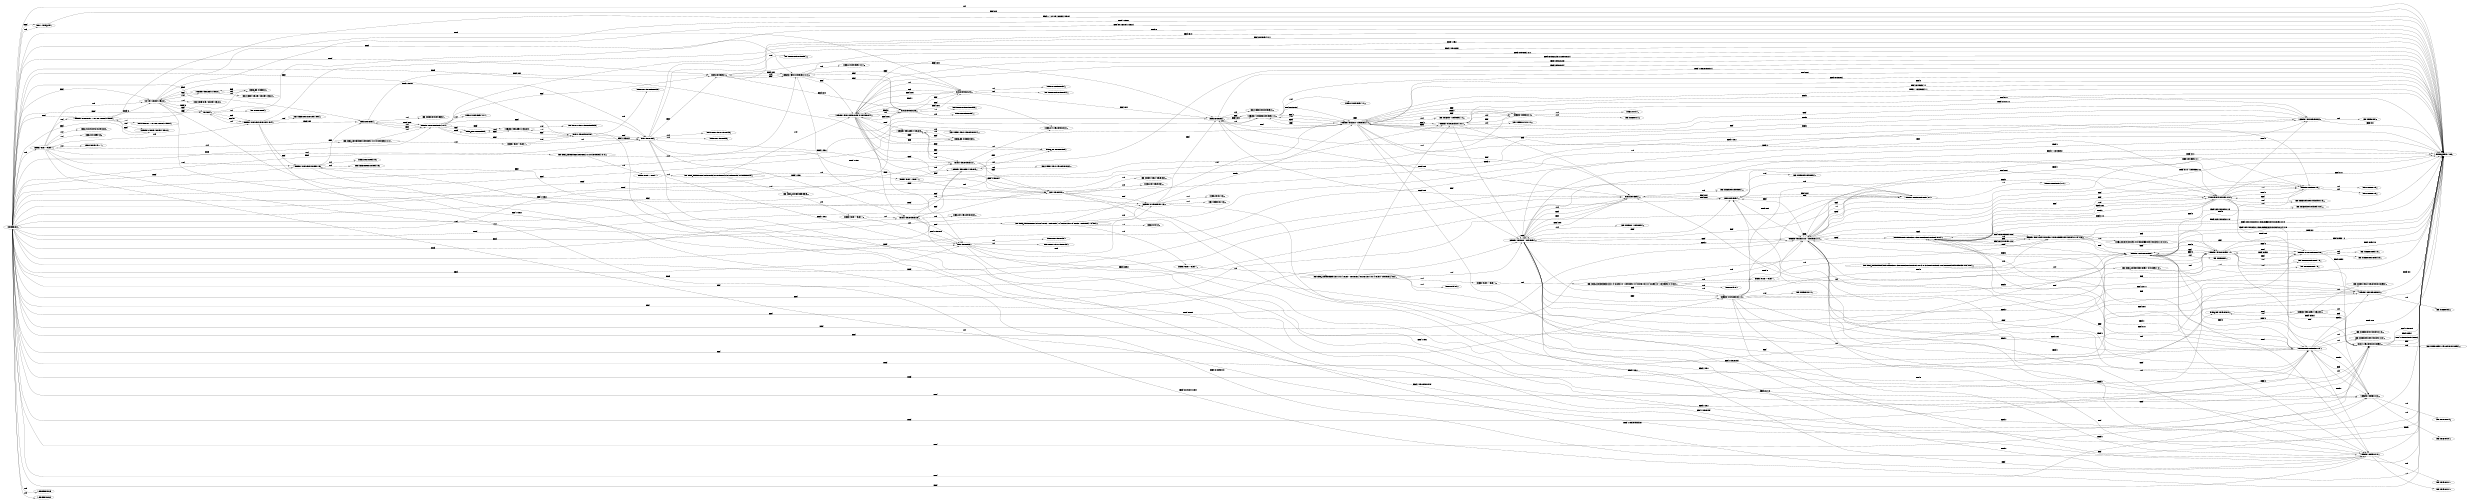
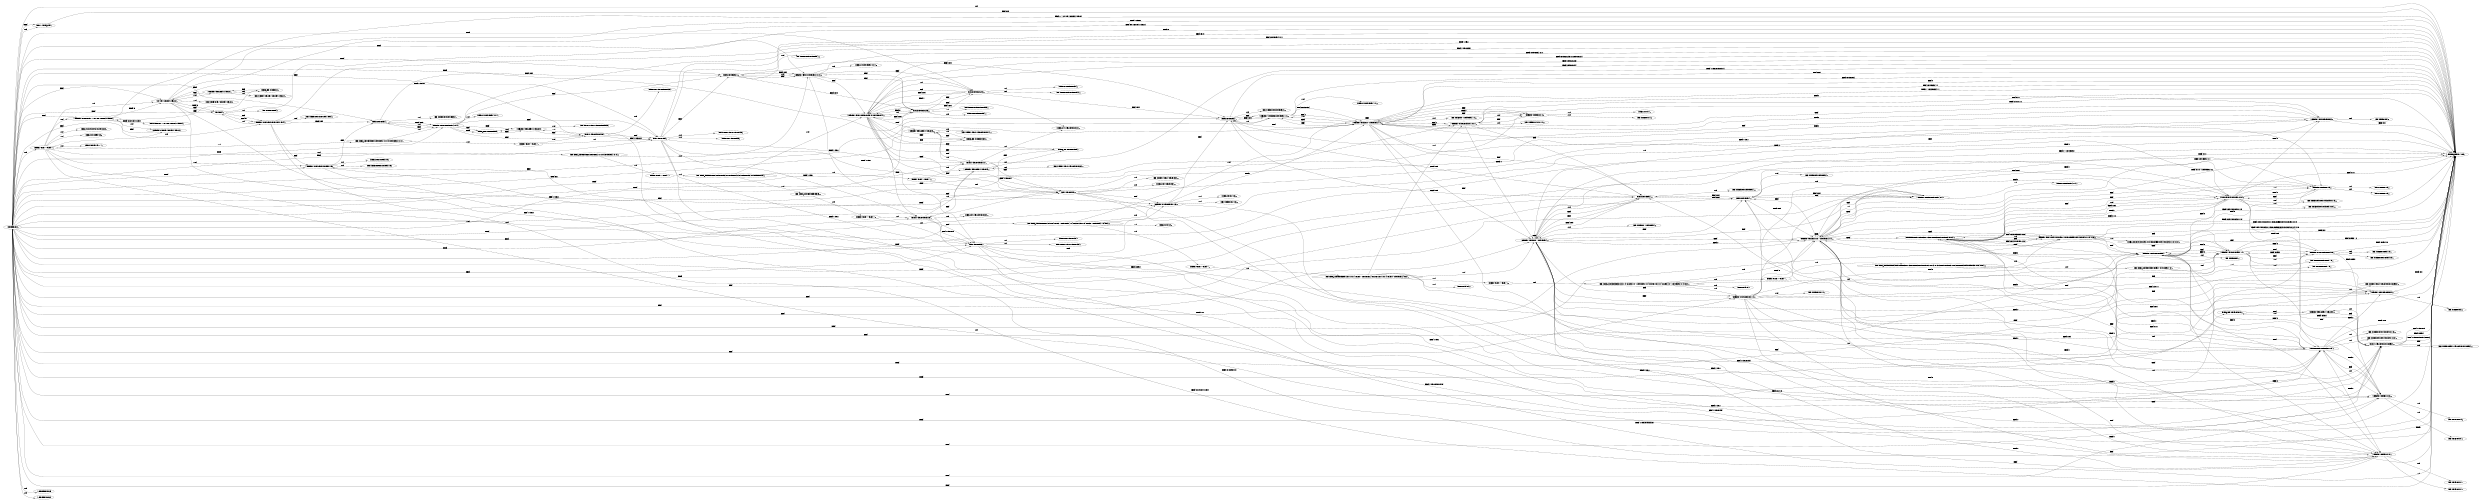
edge "(<operator>.assignment,ANY sc = new Scanner(System.in))" -> "(IDENTIFIER,sc,ANY sc = new Scanner(System.in))": label "AST: " -> "DDG: String input = next()"
edge "(METHOD,main)" -> "(<operator>.subtraction,input.length() - 1)": label "DDG: " -> "DDG: c++"
edge "(<operator>.assignment,int longest = 0)" -> "(println,System.out.println(longest))": label "DDG: longest" -> "DDG: a + 1"
